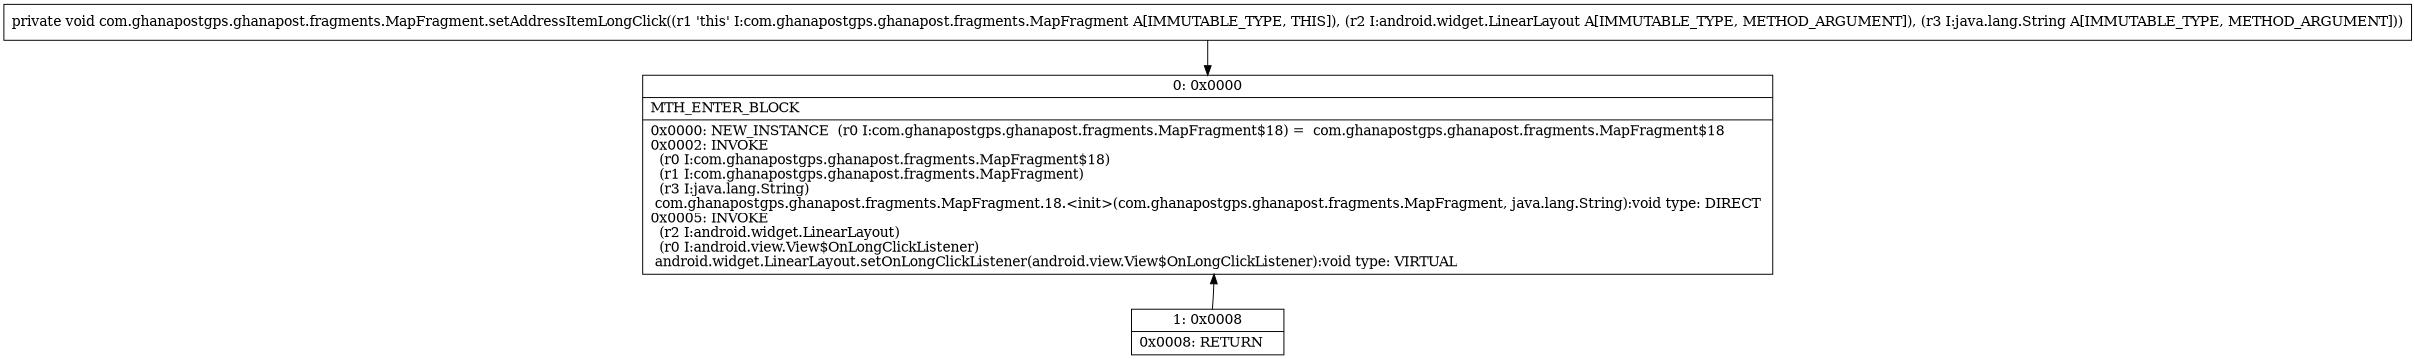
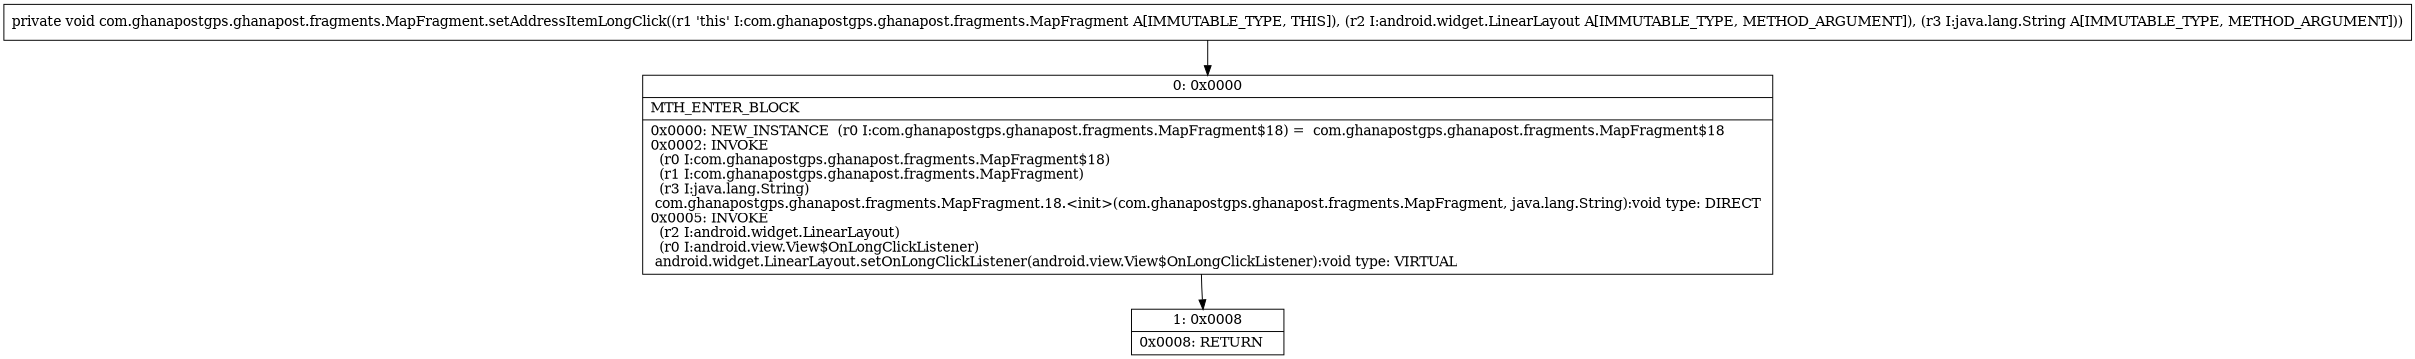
edge "1: 0x0008" -> "0: 0x0000": reversed
